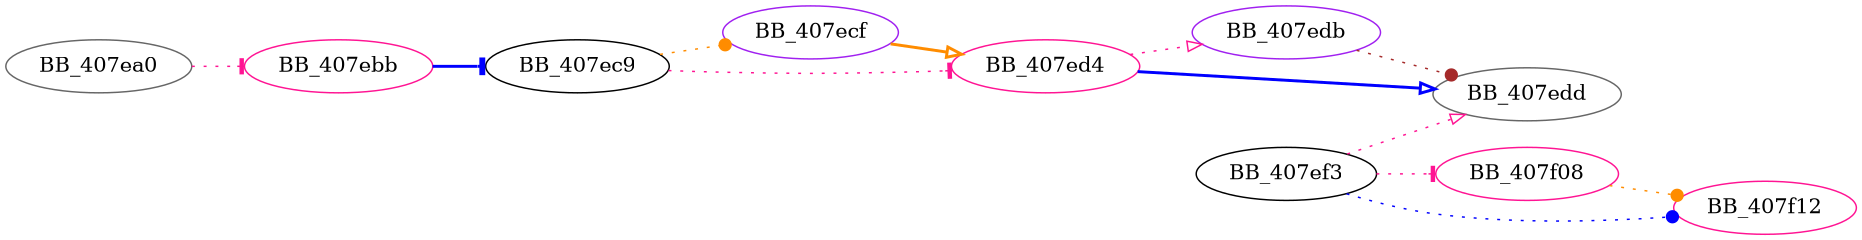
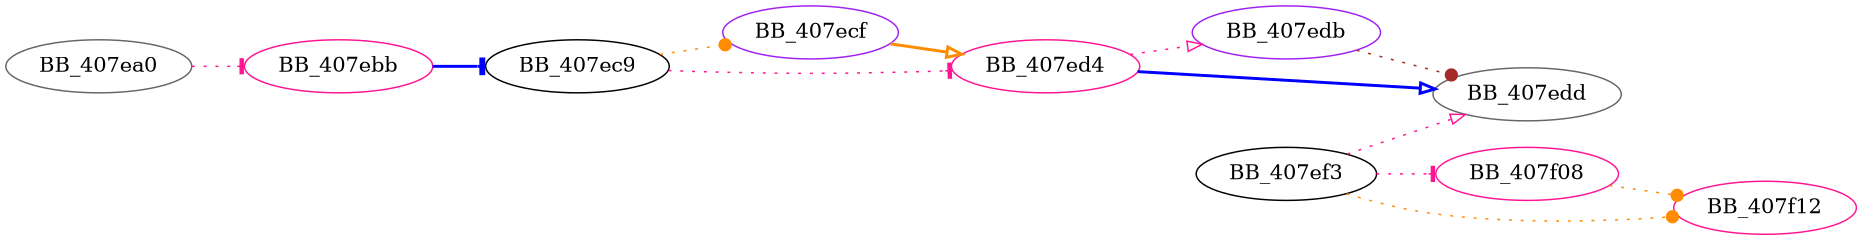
edge "BB_407ef3" -> "BB_407f12": color blue -> darkorange
